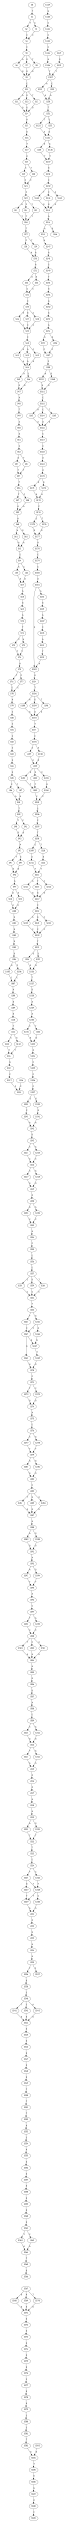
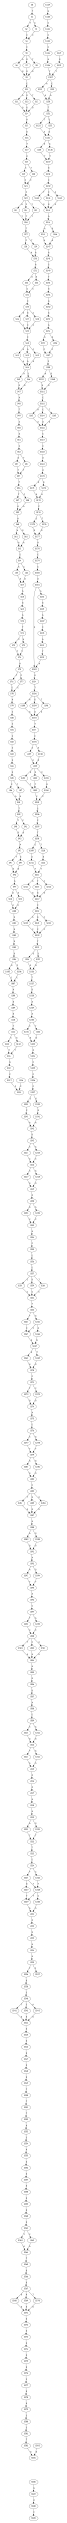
edge "S146" -> "S147": added, label "A"
edge "S265" -> "S268": now "S267" -> "S268"
edge "S366" -> "S367": added, label "G"
node "S385": removed
